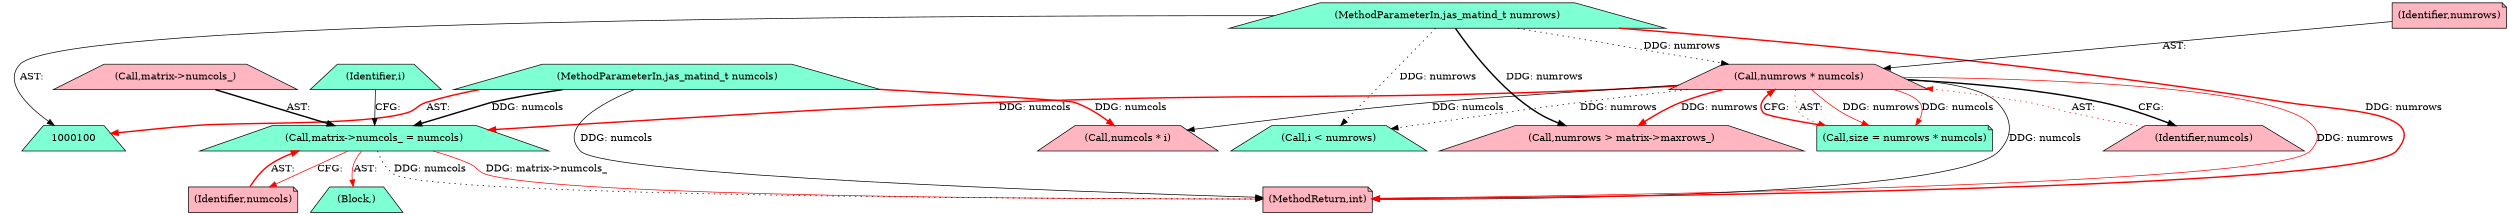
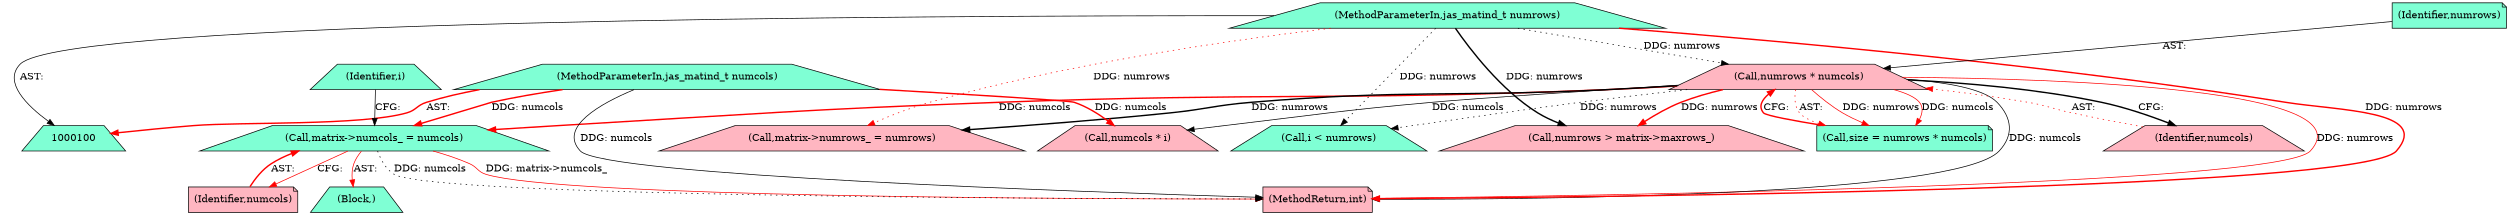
node "(Identifier,numrows)": fillcolor lightpink -> aquamarine
node "(Call,matrix->numcols_)": removed
edge "(MethodParameterIn,jas_matind_t numcols)" -> "(Call,matrix->numcols_ = numcols)": color black -> red
node "(Call,matrix->numrows_ = numrows)": added
